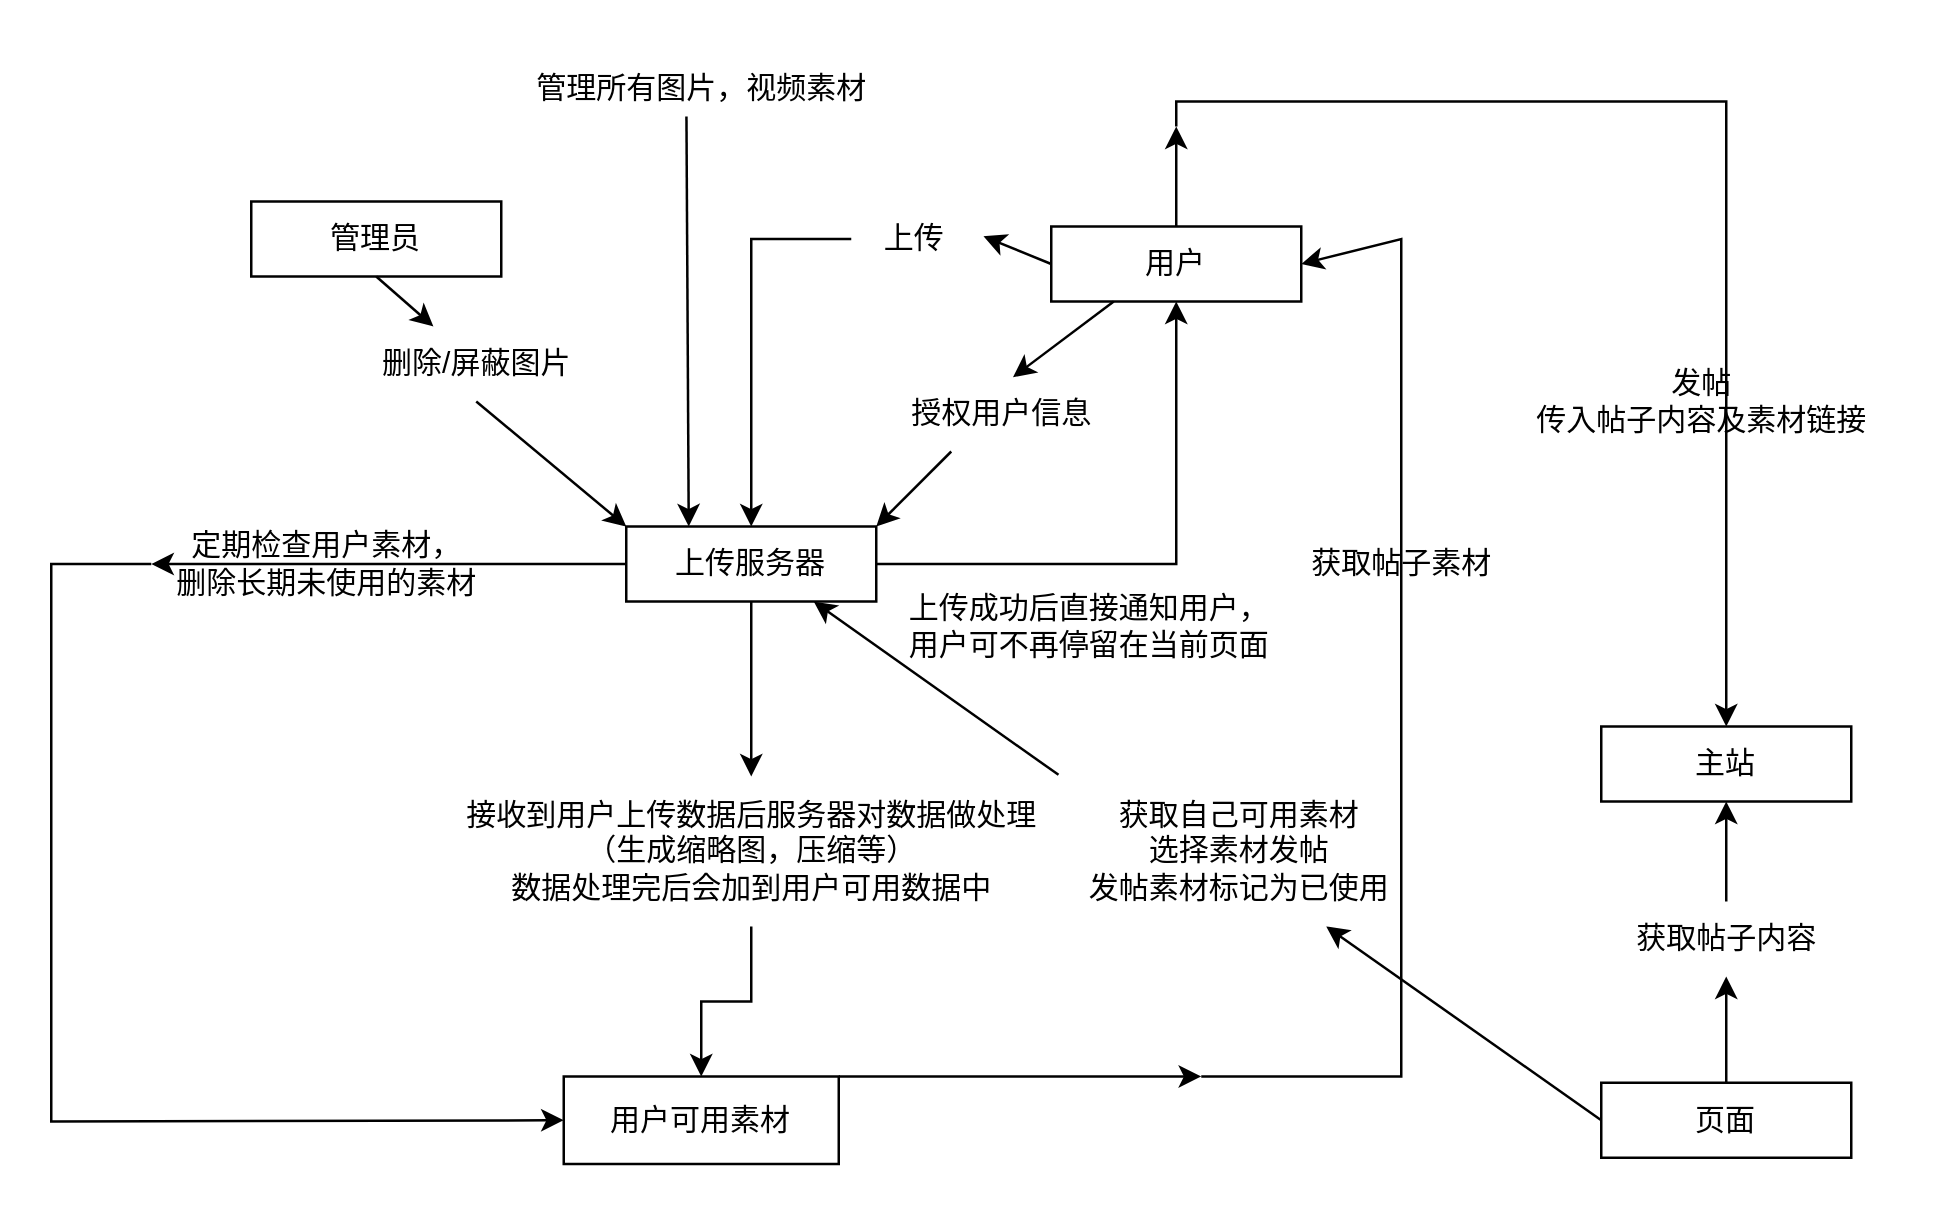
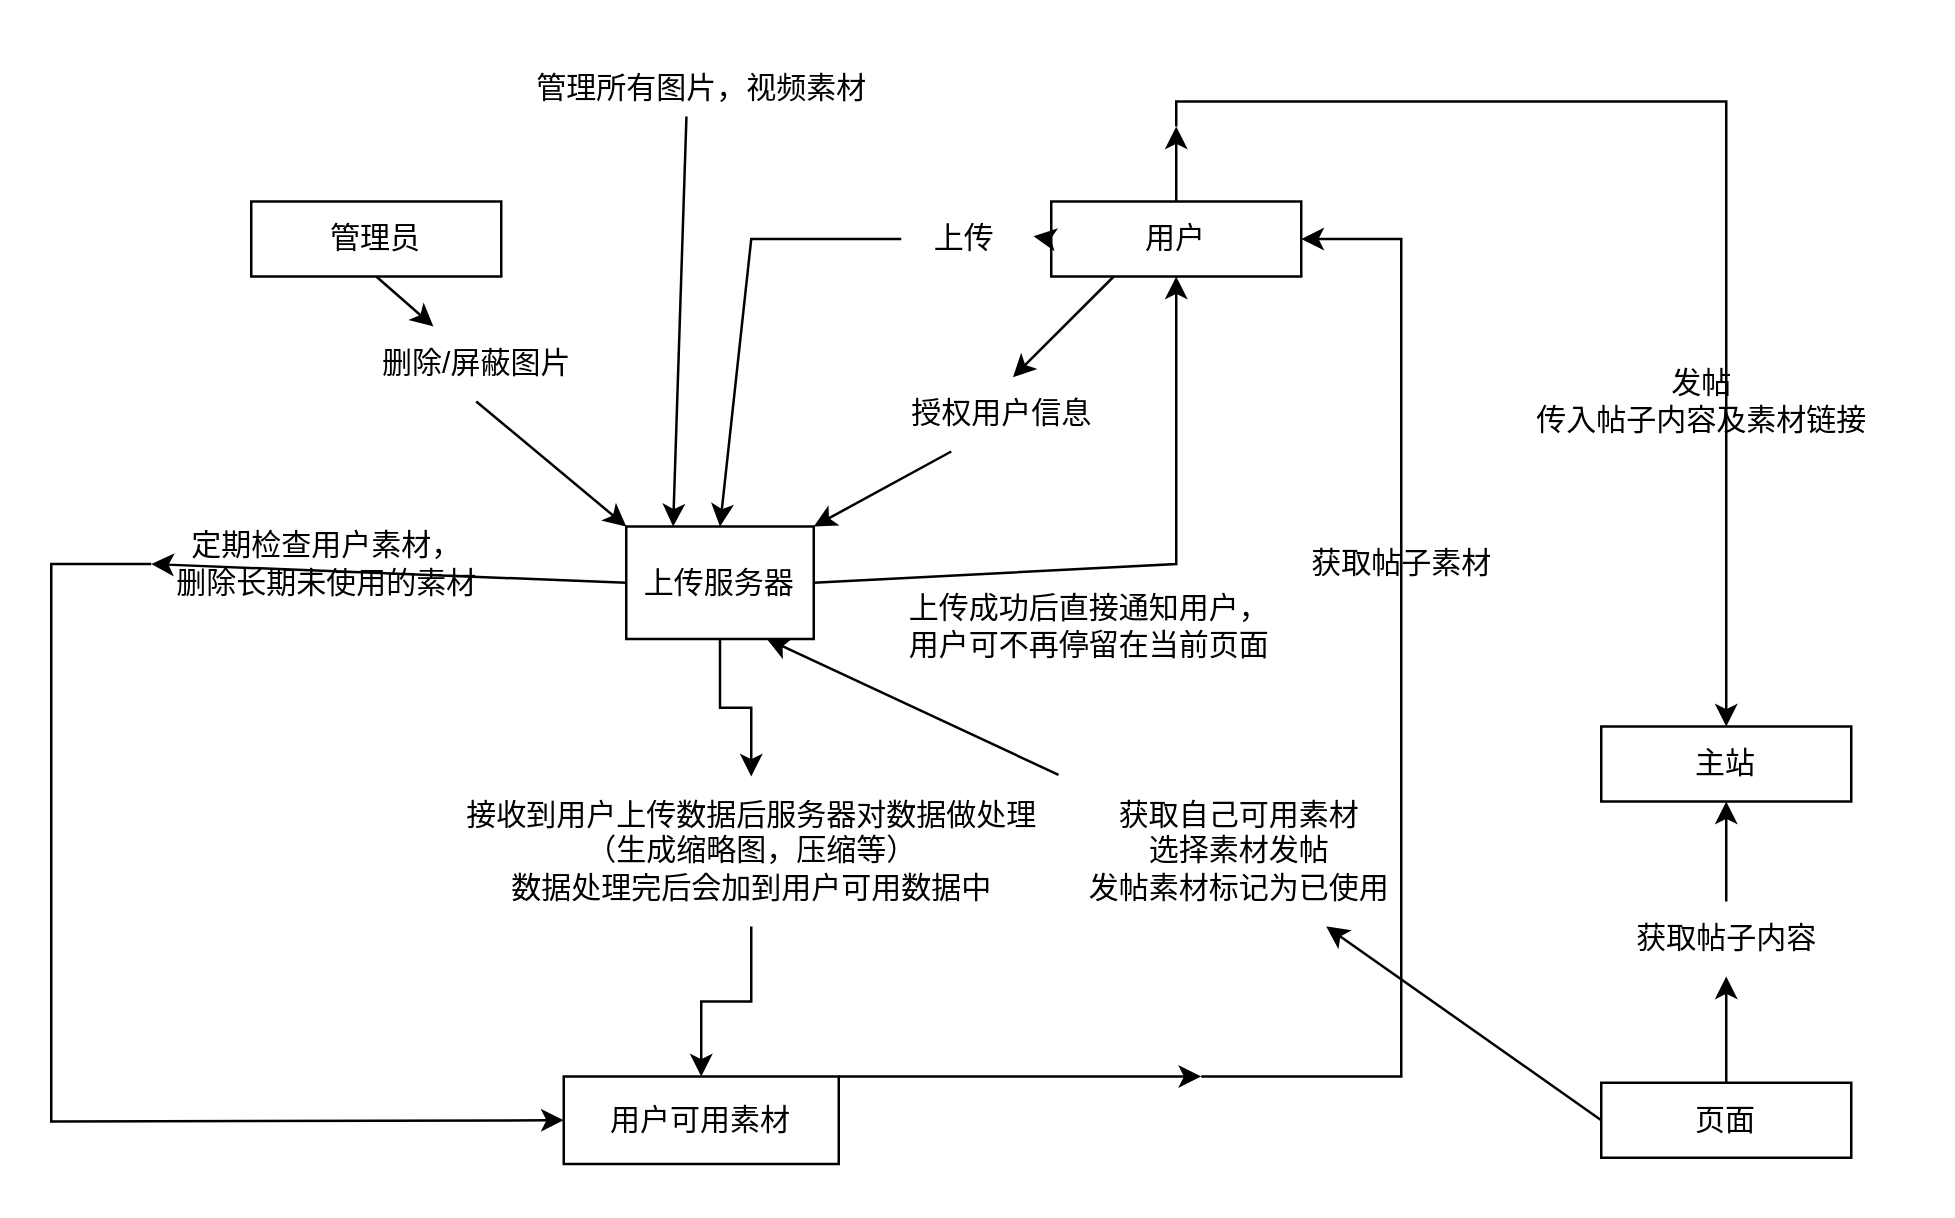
node "上传": moved (914, 239) -> (964, 239)
node "用户": moved (1176, 264) -> (1176, 239)
node "上传服务器": size 250x75 -> 188x113
